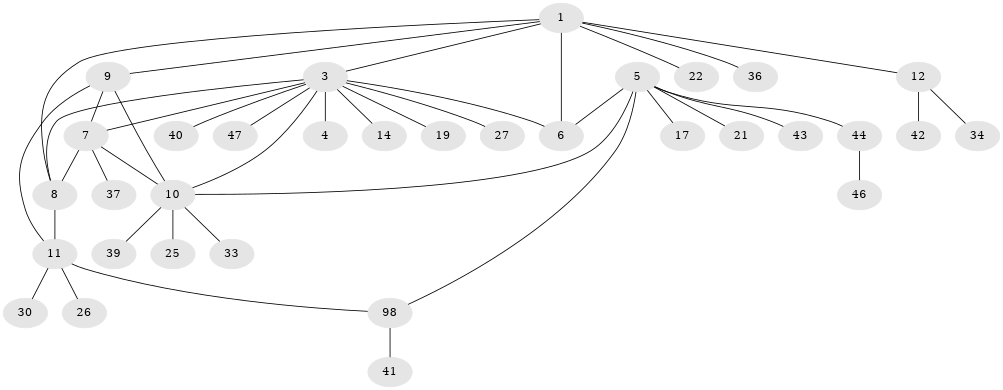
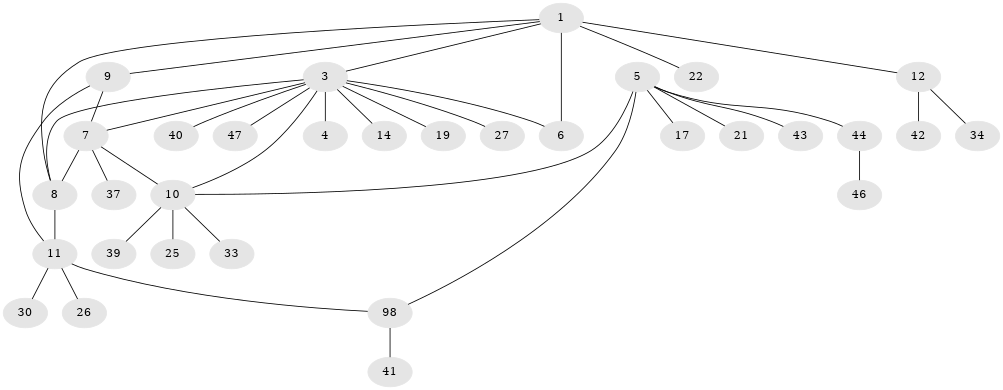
node "36": removed
edge "5" -- "6": removed
edge "9" -- "10": removed
